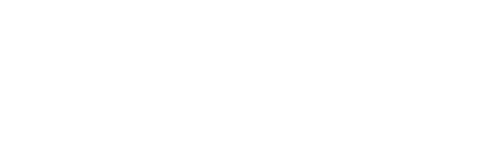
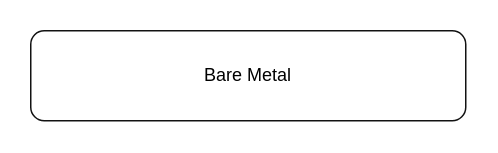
node "Bare Metal": added
